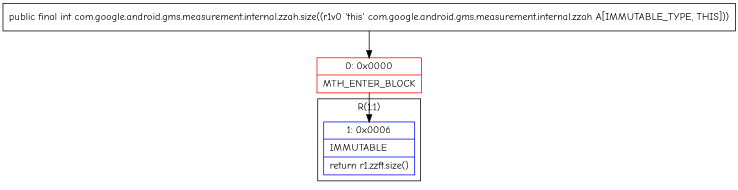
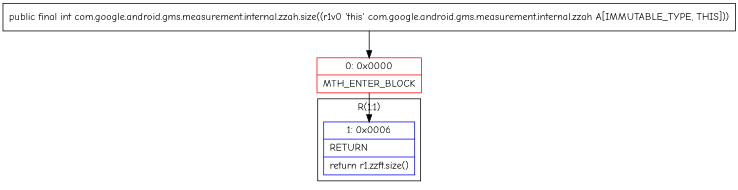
node "1: 0x0006": text "IMMUTABLE" -> "RETURN"
